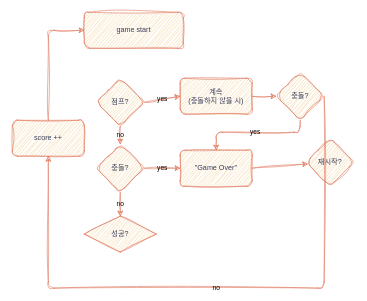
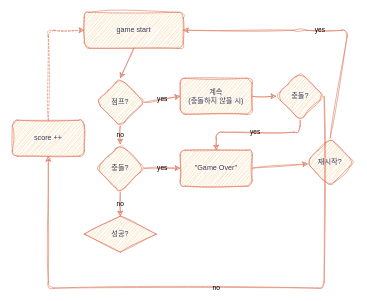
edge "재시작?" -> "game start": added, label "yes"
edge "game start" -> "점프?": added
edge "score ++" -> "game start": style solid -> dashed
